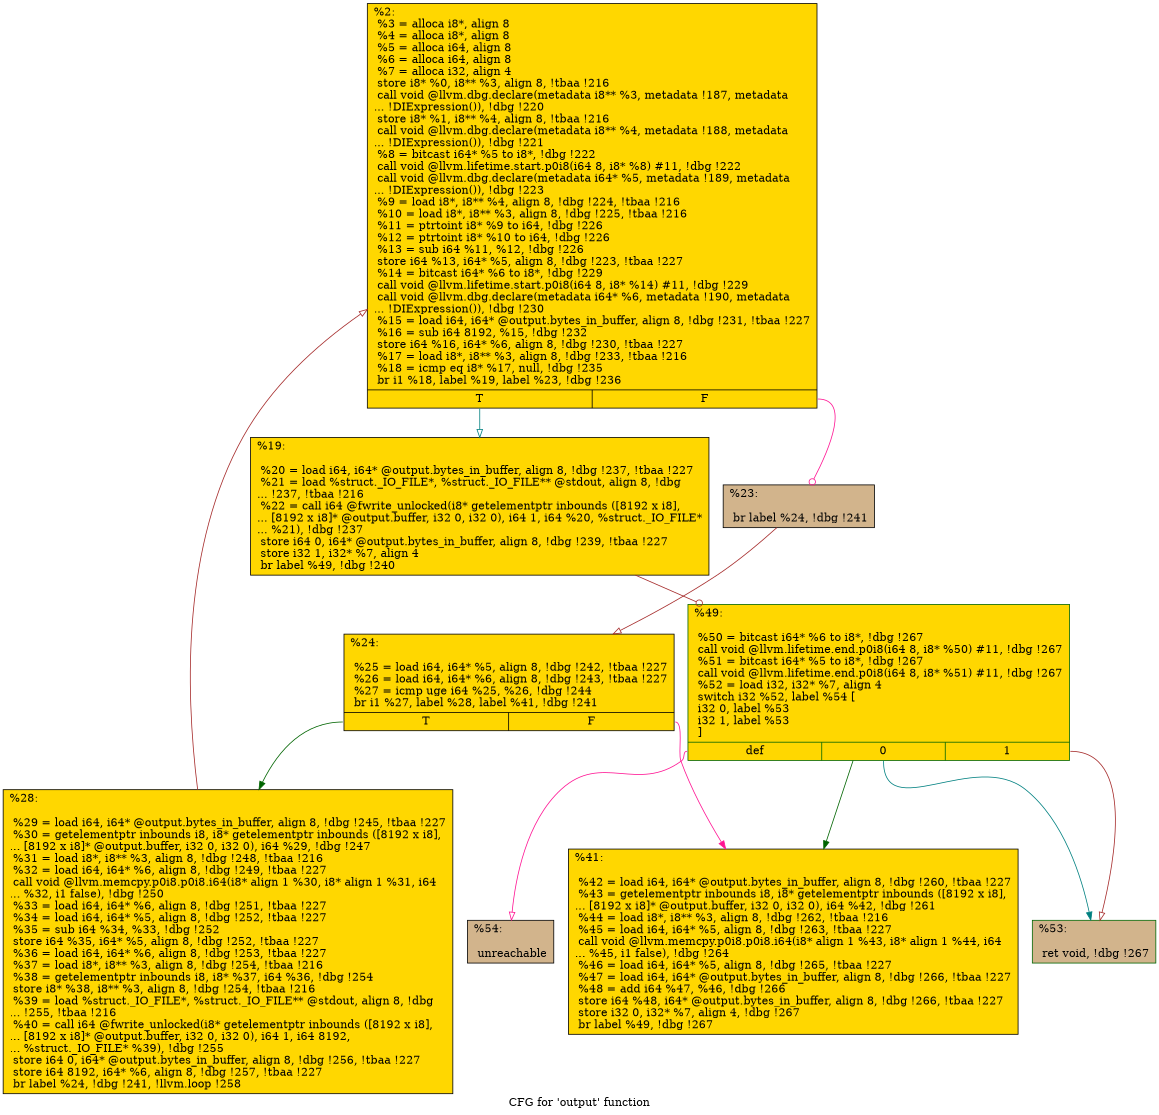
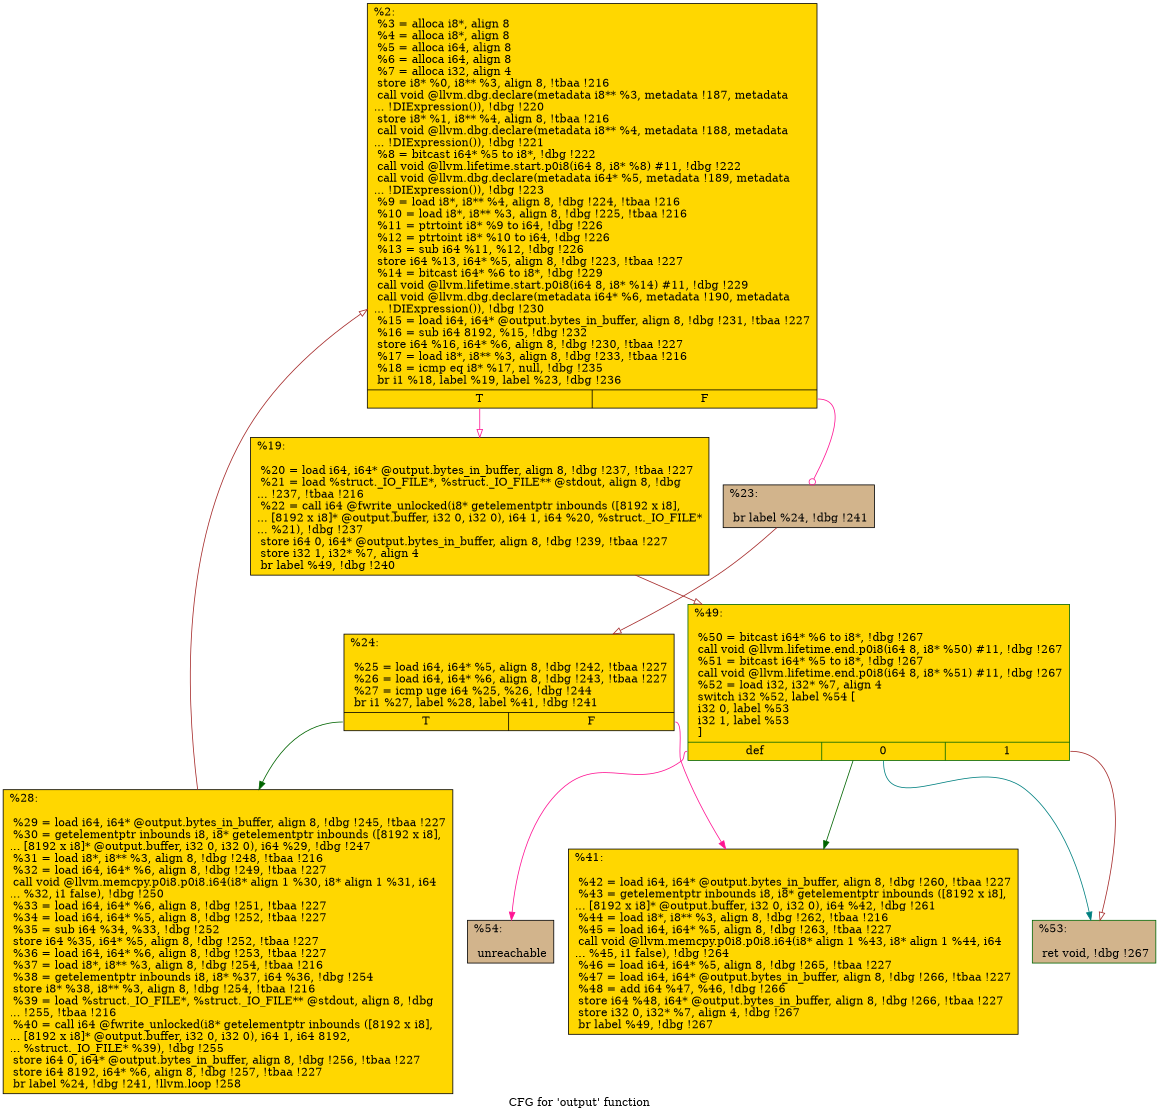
edge "%2:" -> "%19:": color teal -> deeppink
edge "%19:" -> "%49:": arrowhead odot -> onormal
edge "%49:" -> "%54:": arrowhead onormal -> normal
